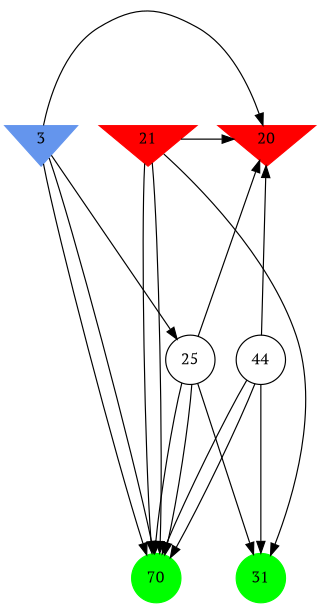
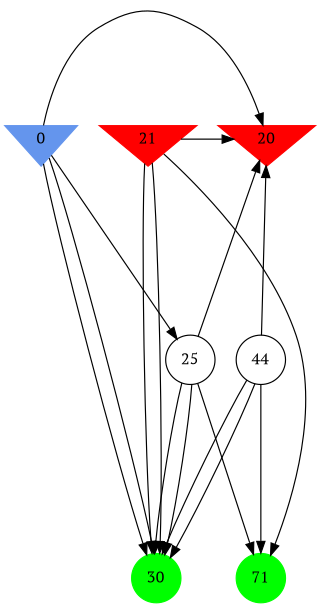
node "3": label "3" -> "0"
node "70": label "70" -> "30"
node "31": label "31" -> "71"
